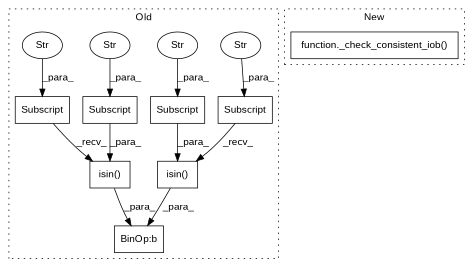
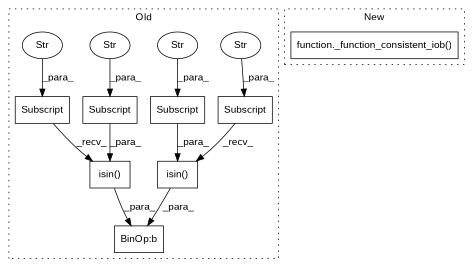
node "function._check_consistent_iob()": label "function._check_consistent_iob()" -> "function._function_consistent_iob()"
